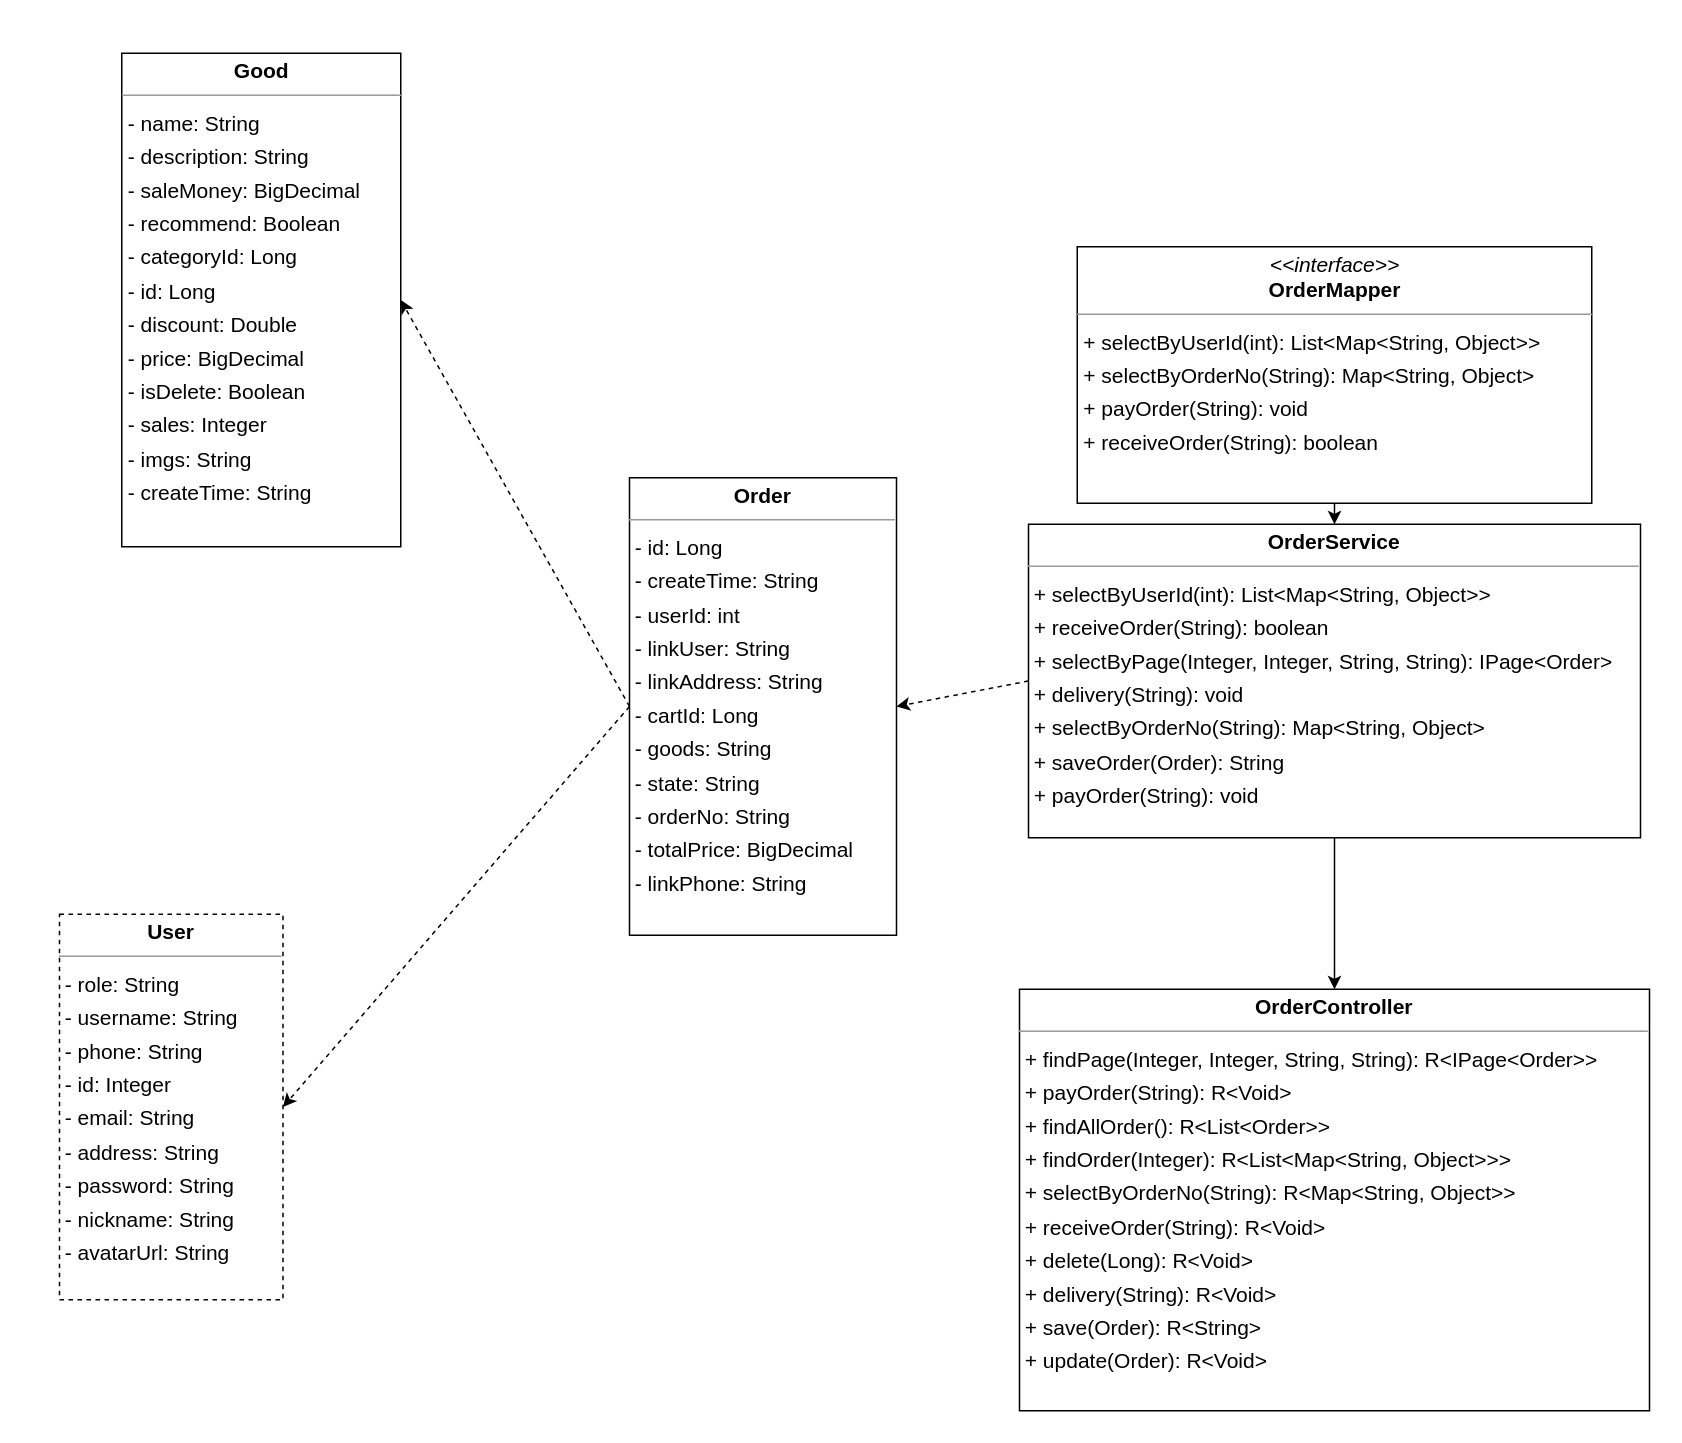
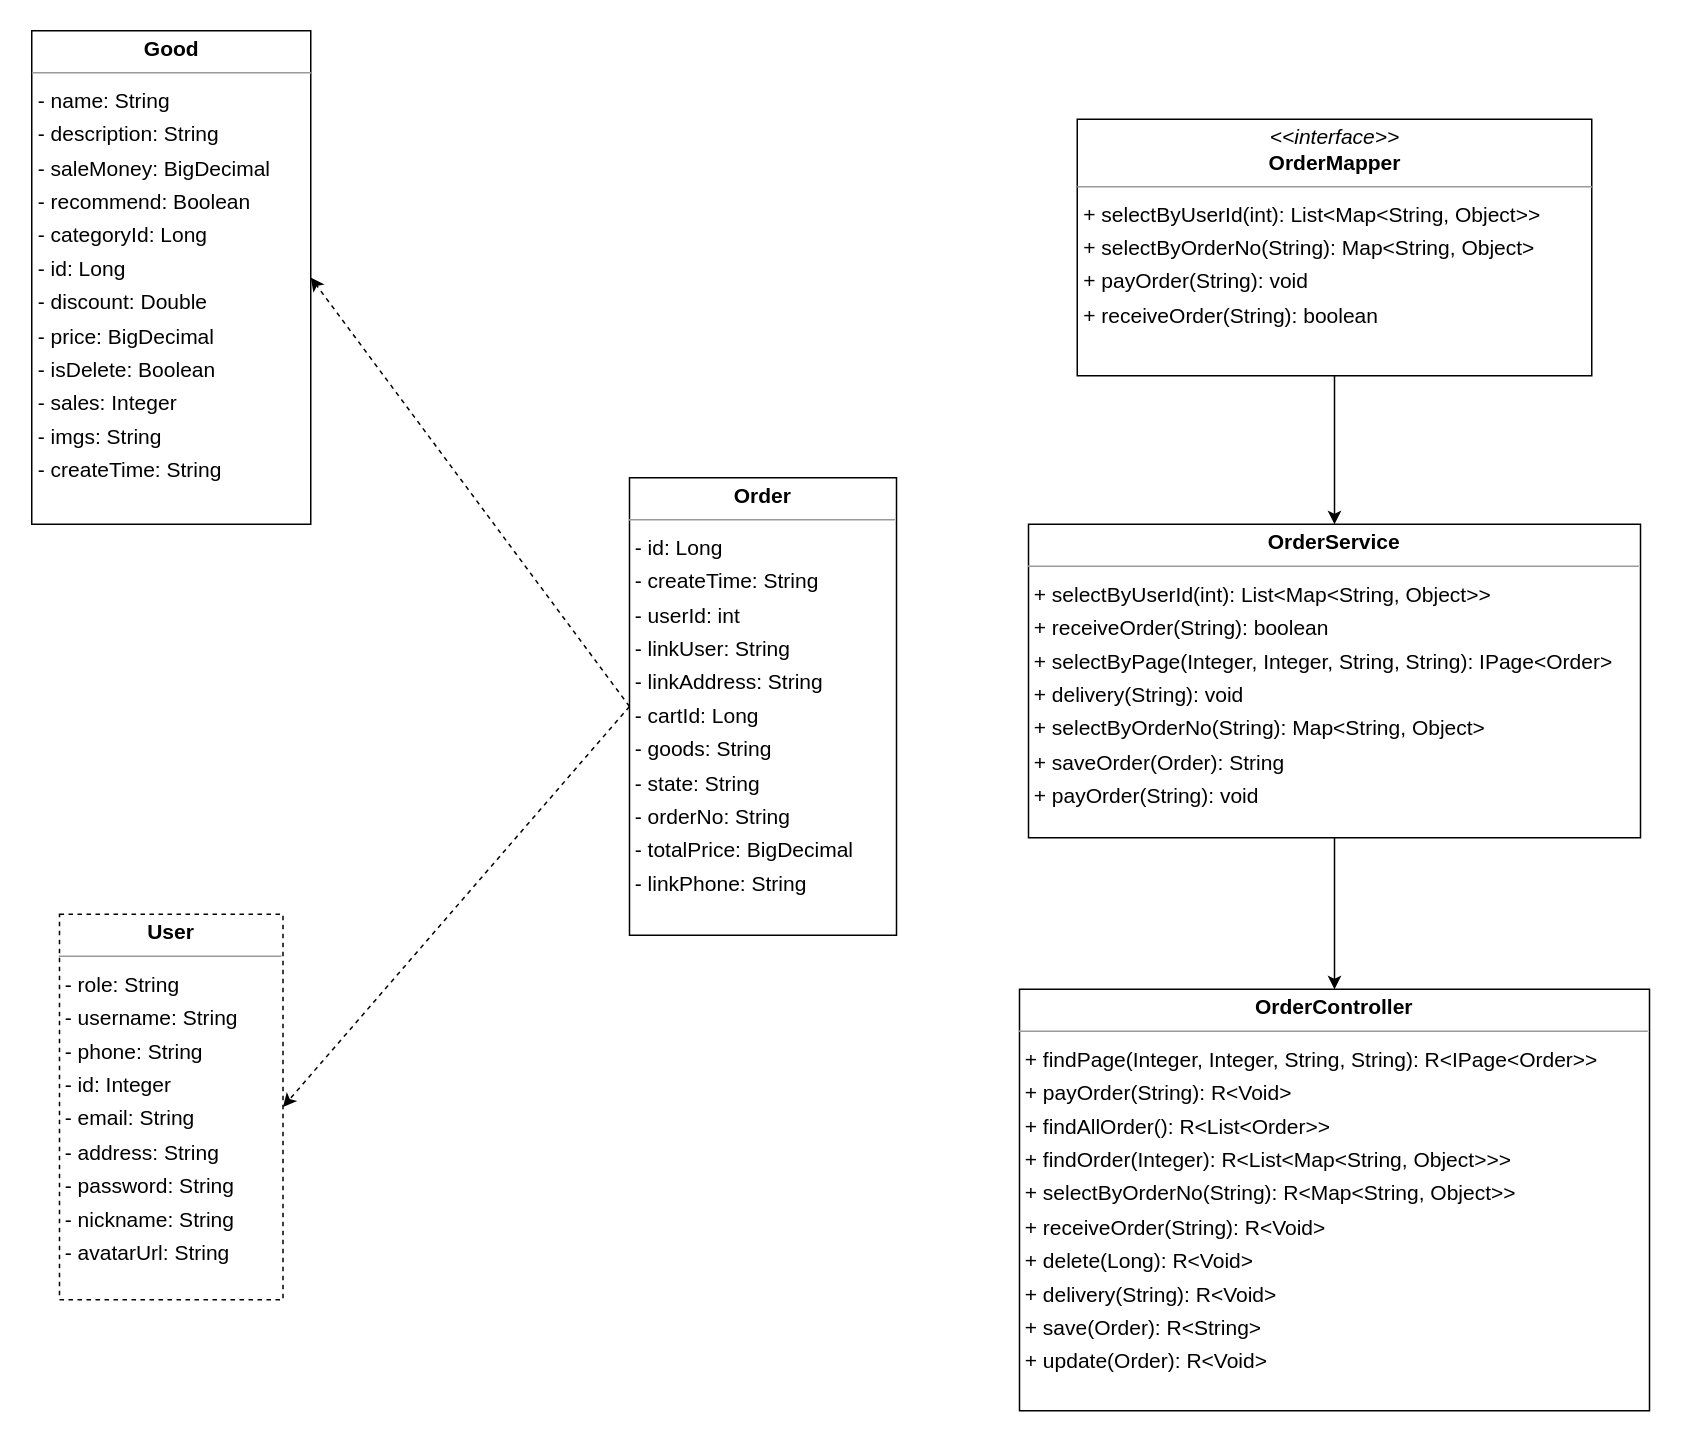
node "Good - name: String - description: String - saleMoney: BigDecimal - recommend: Boolean - categoryId: Long - id: Long - discount: Double - price: BigDecimal - isDelete: Boolean - sales: Integer - imgs: String - createTime: String": moved (261, 300) -> (171, 278)
node "<<interface>> OrderMapper + selectByUserId(int): List<Map<String, Object>> + selectByOrderNo(String): Map<String, Object> + payOrder(String): void + receiveOrder(String): boolean": moved (1334, 375) -> (1334, 248)
edge "OrderService + selectByUserId(int): List<Map<String, Object>> + receiveOrder(String): boolean + selectByPage(Integer, Integer, String, String): IPage<Order> + delivery(String): void + selectByOrderNo(String): Map<String, Object> + saveOrder(Order): String + payOrder(String): void" -> "Order - id: Long - createTime: String - userId: int - linkUser: String - linkAddress: String - cartId: Long - goods: String - state: String - orderNo: String - totalPrice: BigDecimal - linkPhone: String": removed
